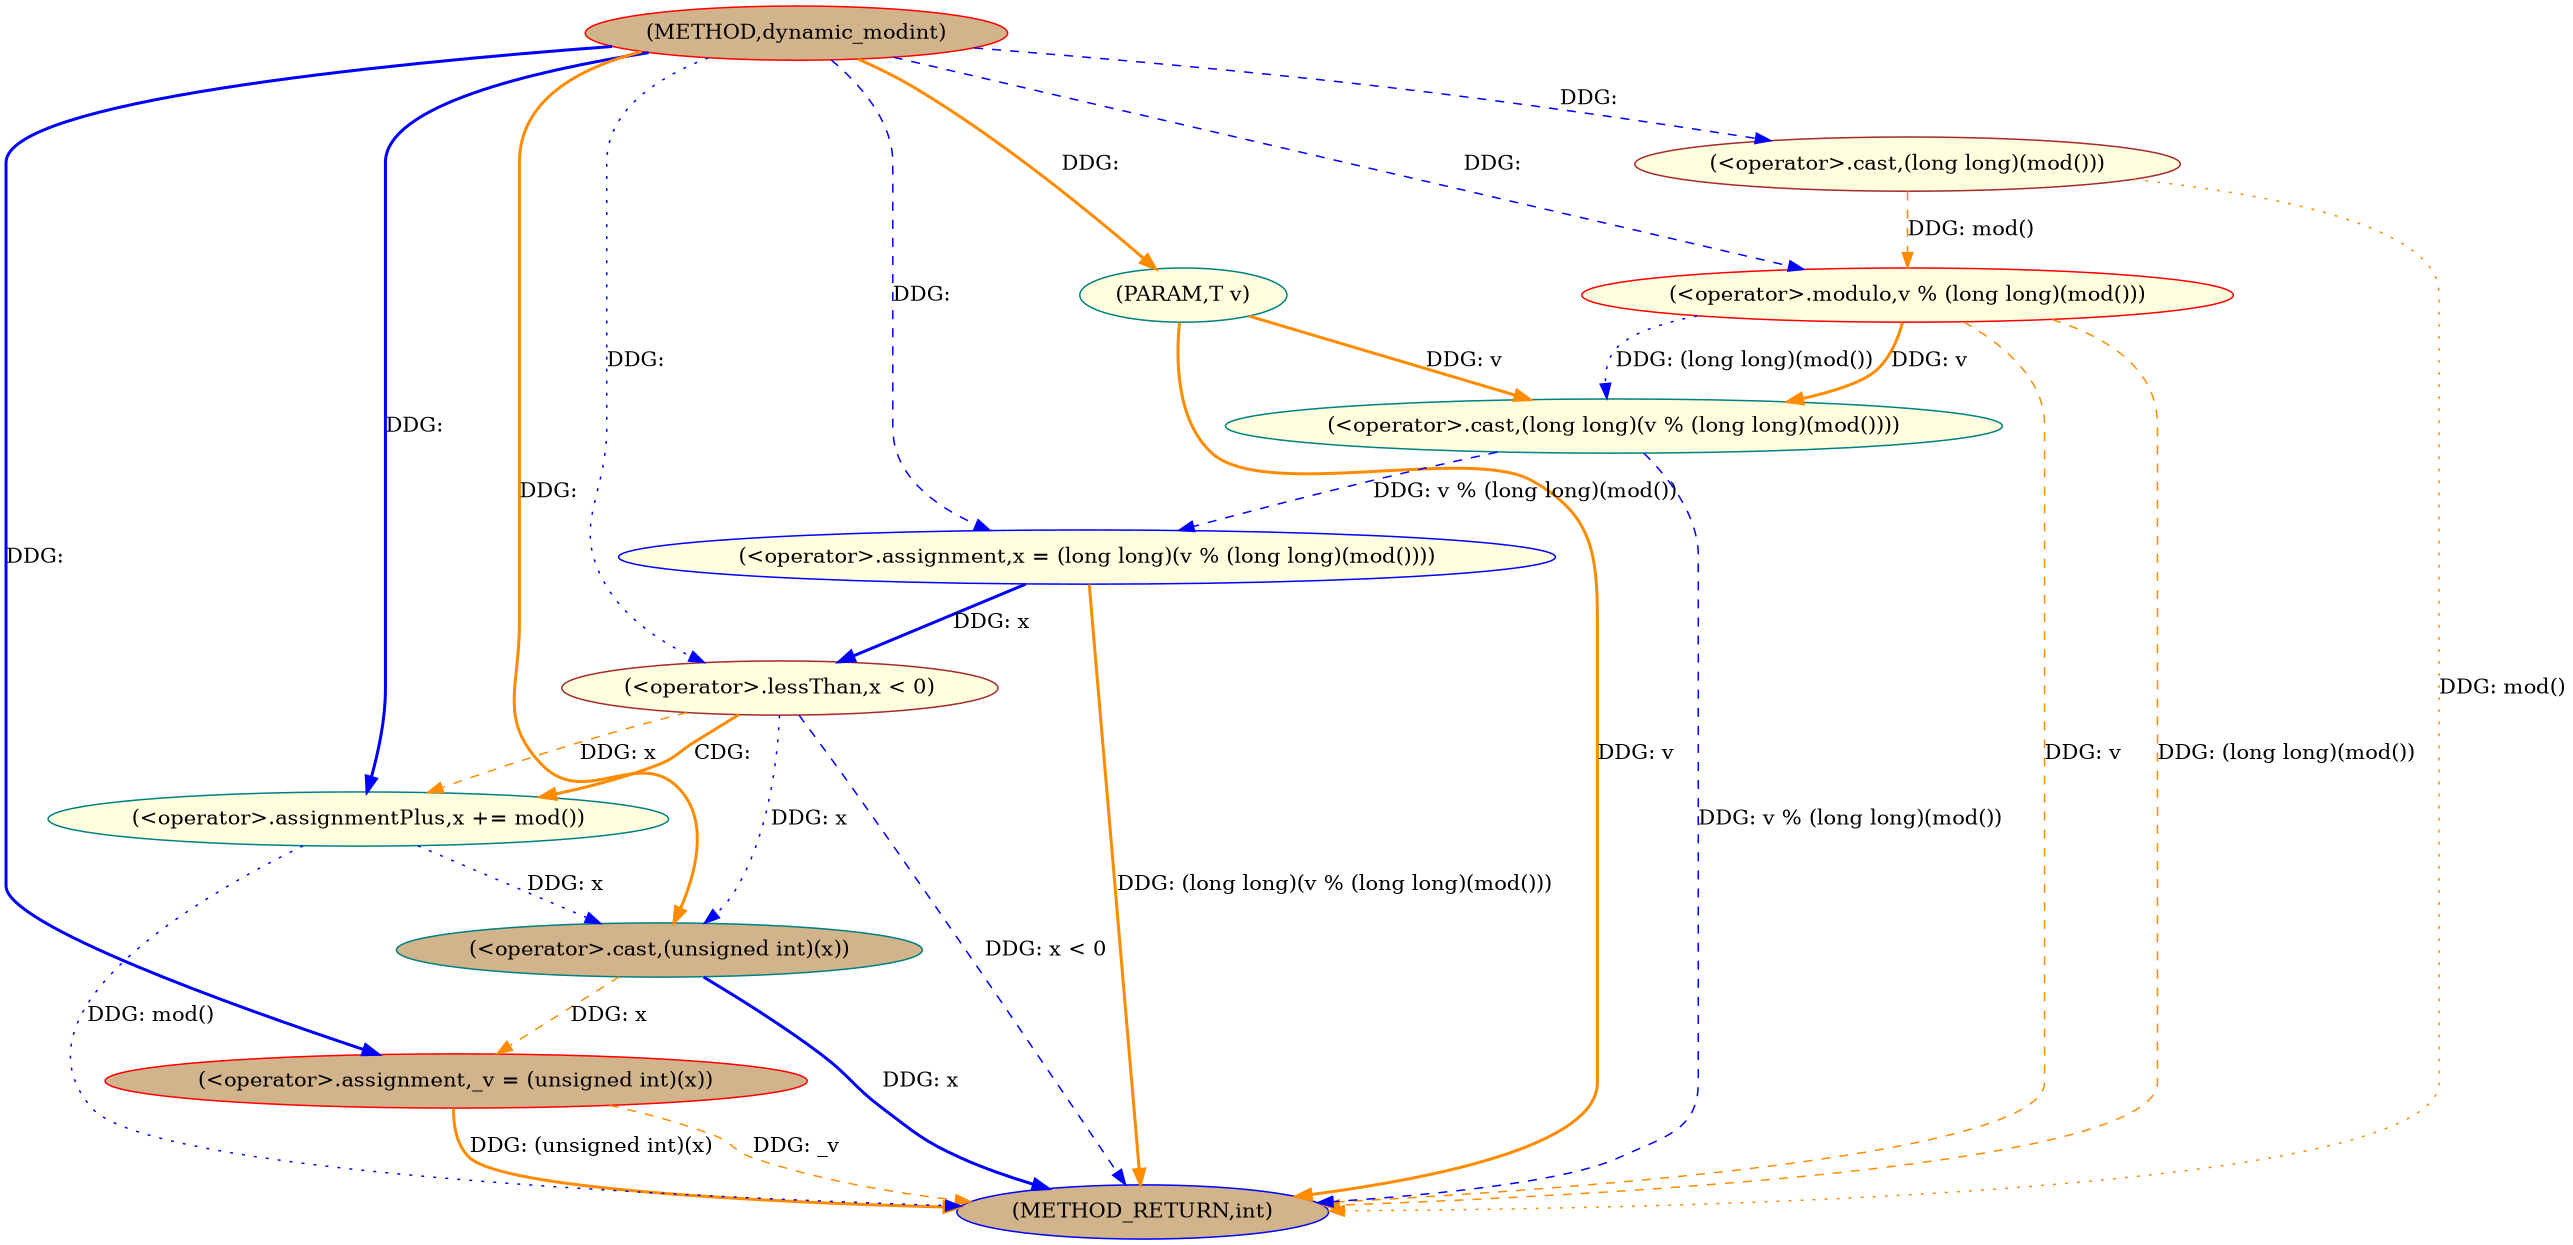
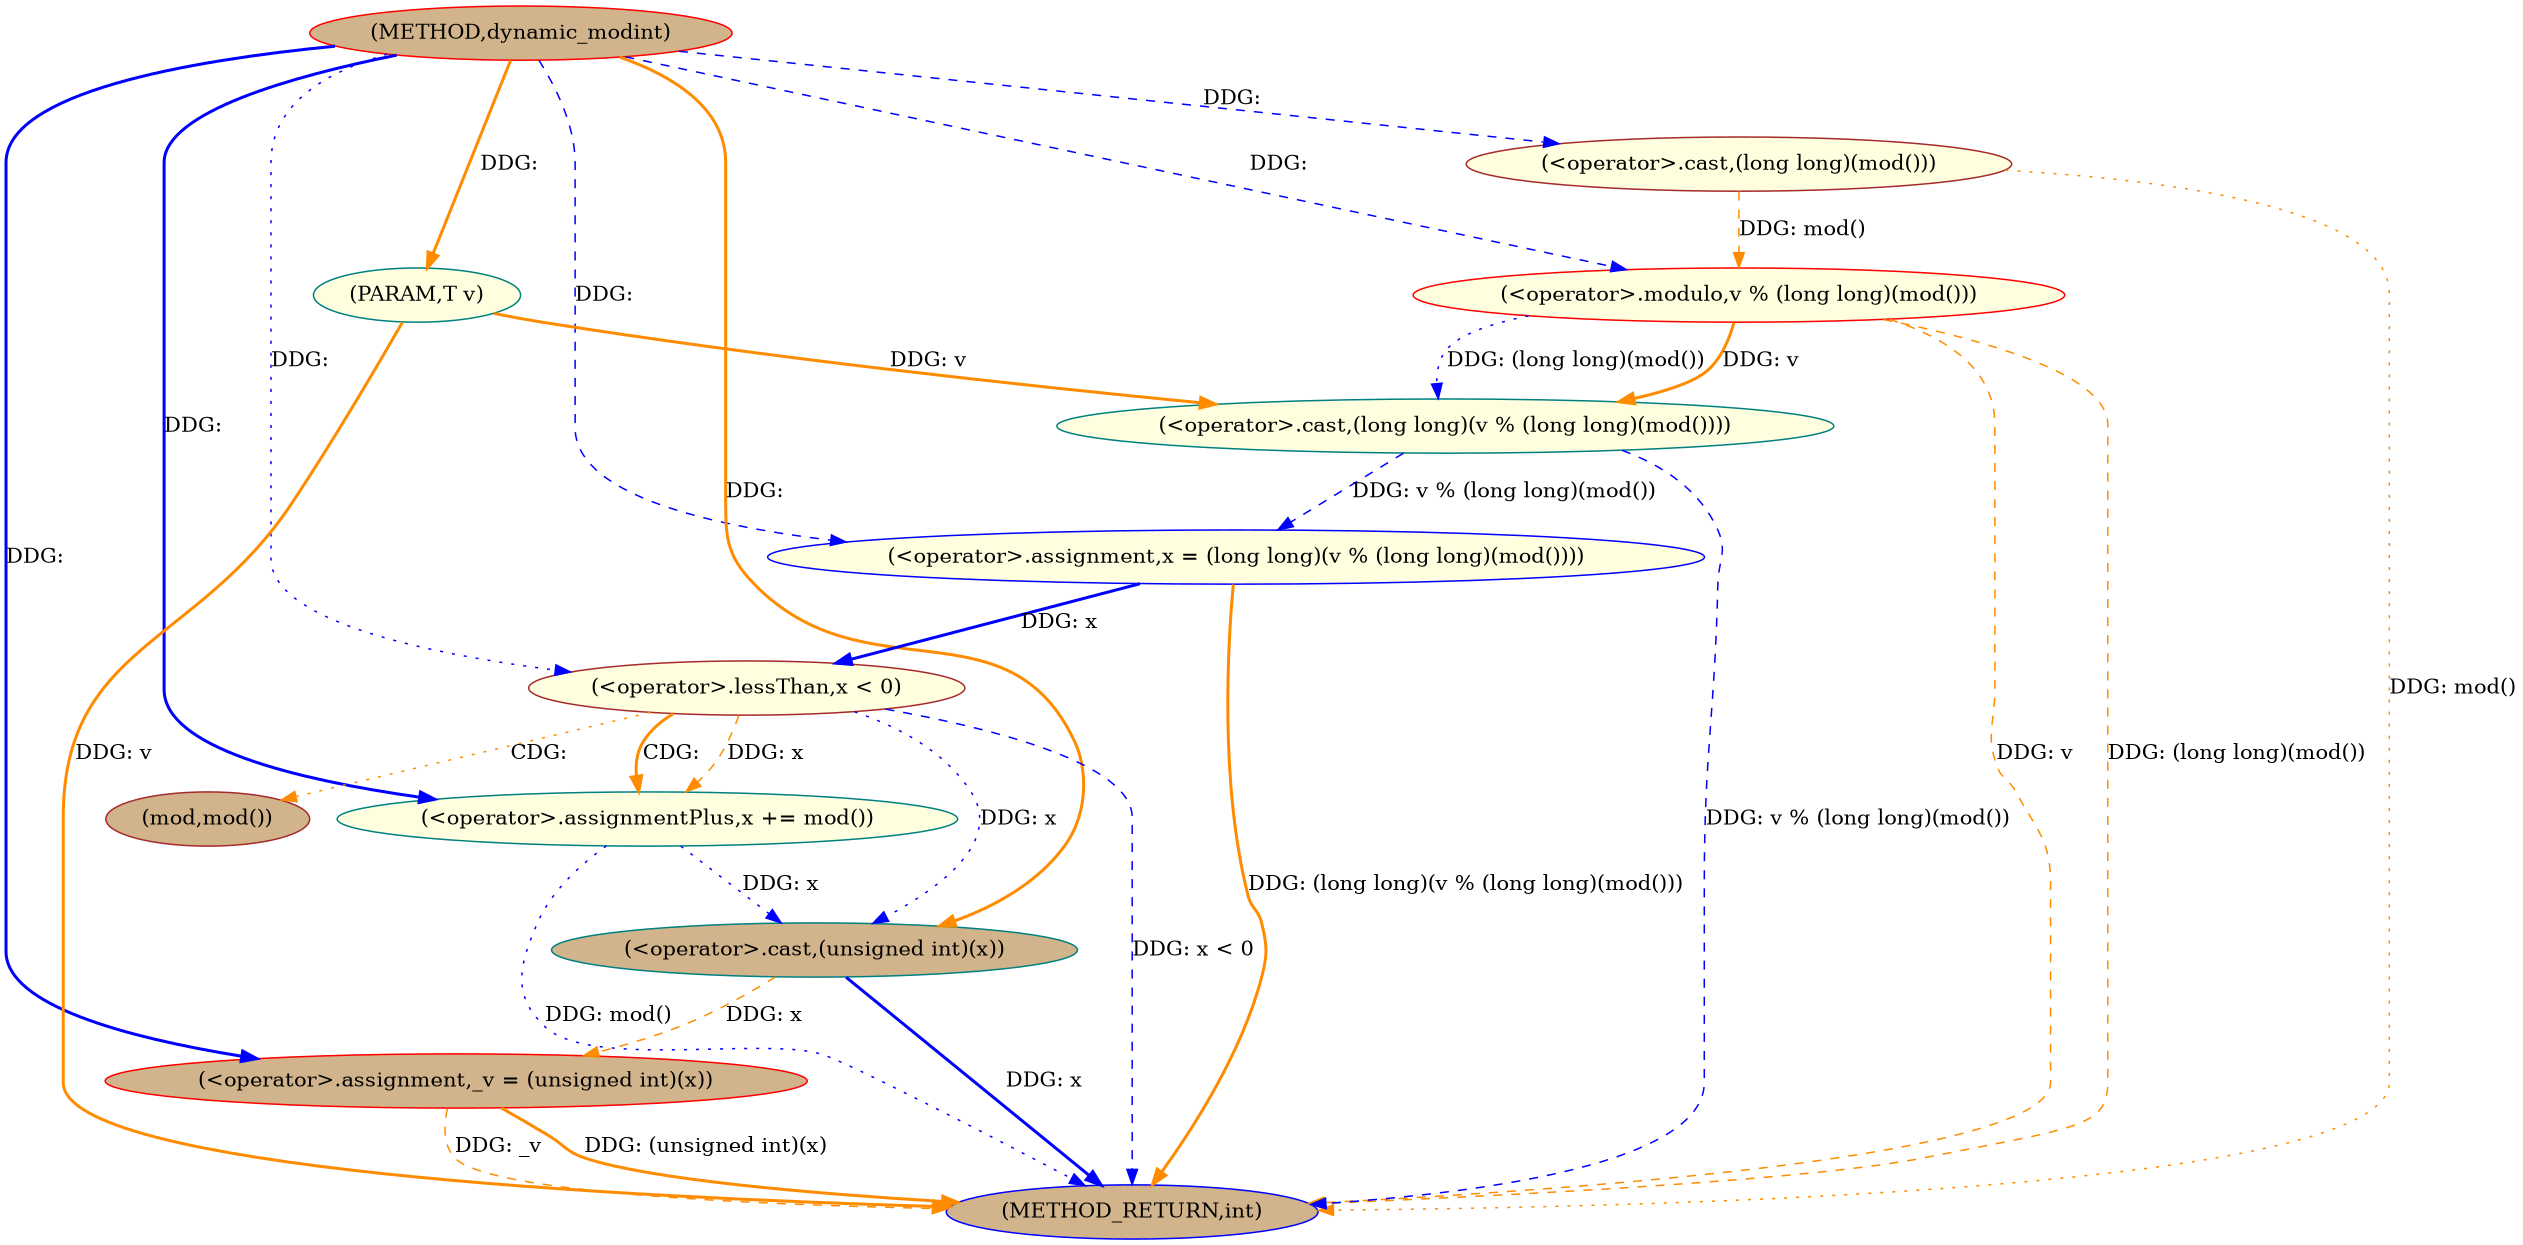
node "(mod,mod())": added
